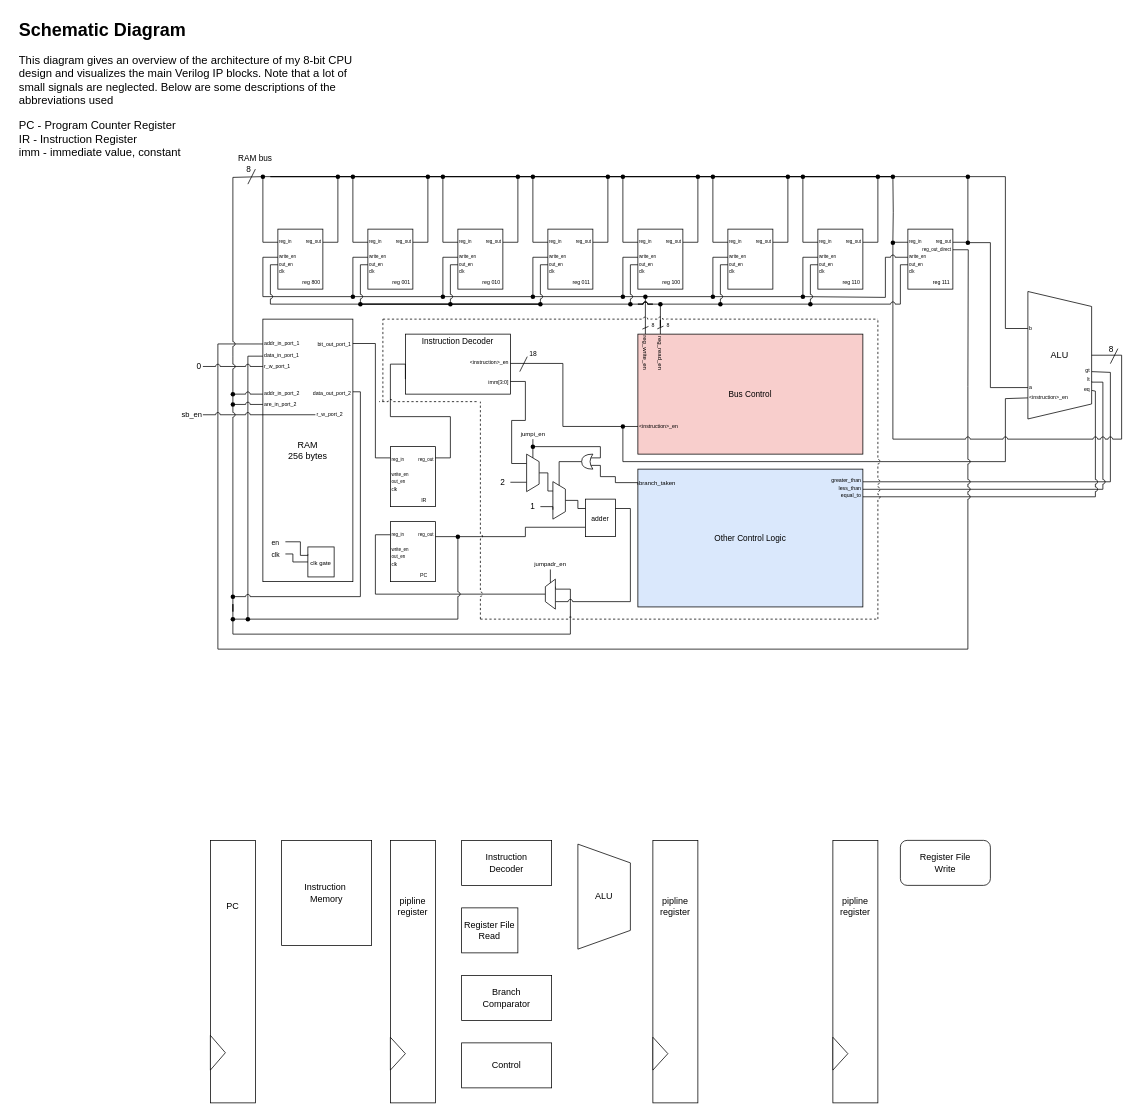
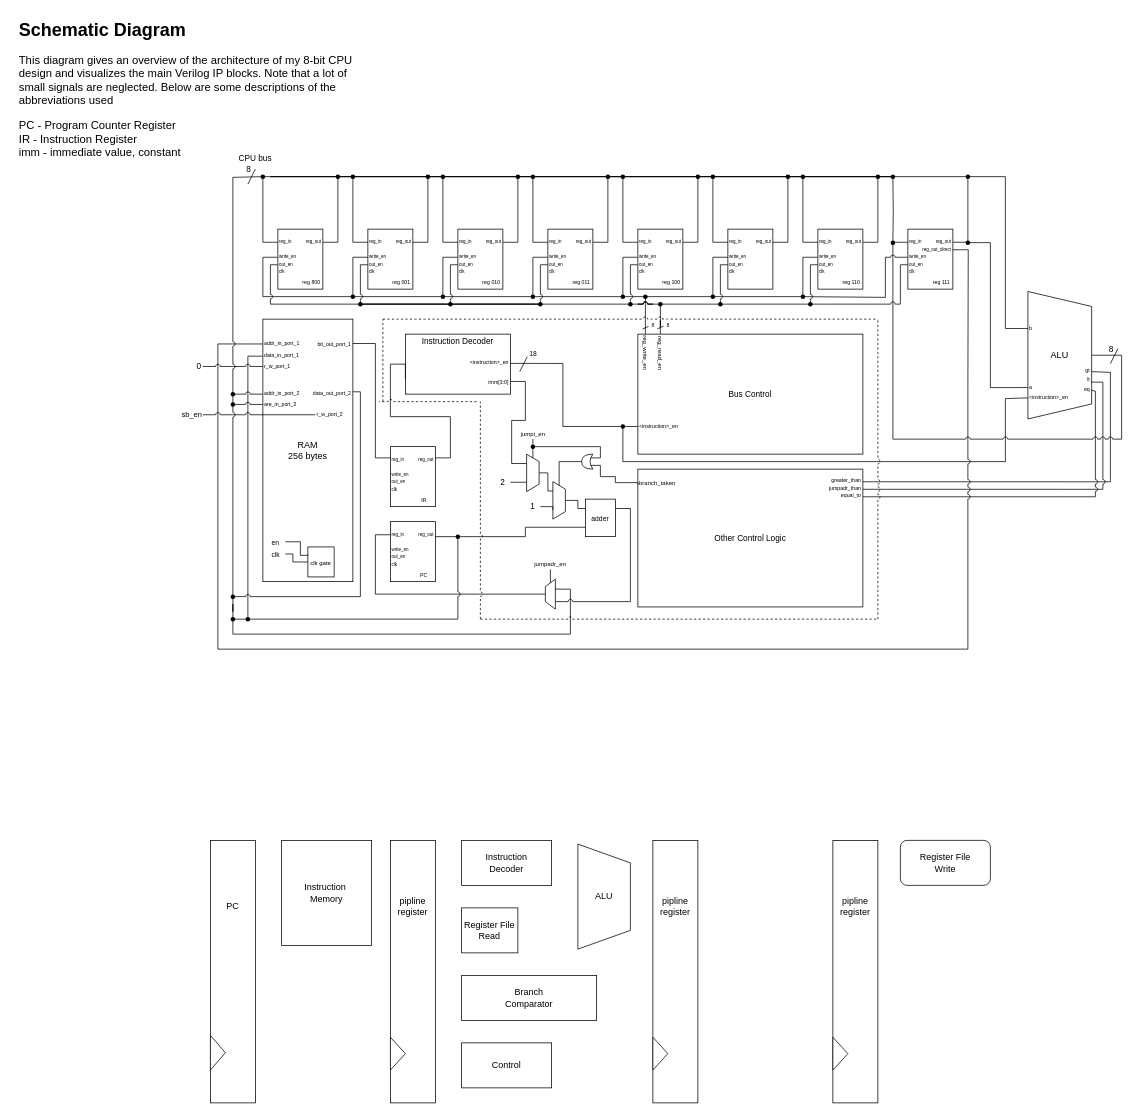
node "RAM bus": label "RAM bus" -> "CPU bus"
node "Bus Control": fillcolor #f8cecc -> #ffffff
node "less_than": label "less_than" -> "jumpadr_than"
node "Other Control Logic": fillcolor #dae8fc -> #ffffff
node "Branch Comparator": size 90x45 -> 135x45
